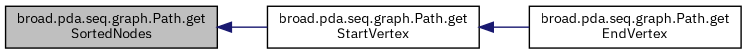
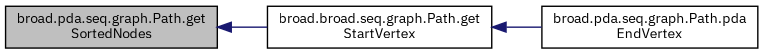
node "broad.pda.seq.graph.Path.get StartVertex": label "broad.pda.seq.graph.Path.get StartVertex" -> "broad.broad.seq.graph.Path.get StartVertex"
node "broad.pda.seq.graph.Path.get EndVertex": label "broad.pda.seq.graph.Path.get EndVertex" -> "broad.pda.seq.graph.Path.pda EndVertex"
